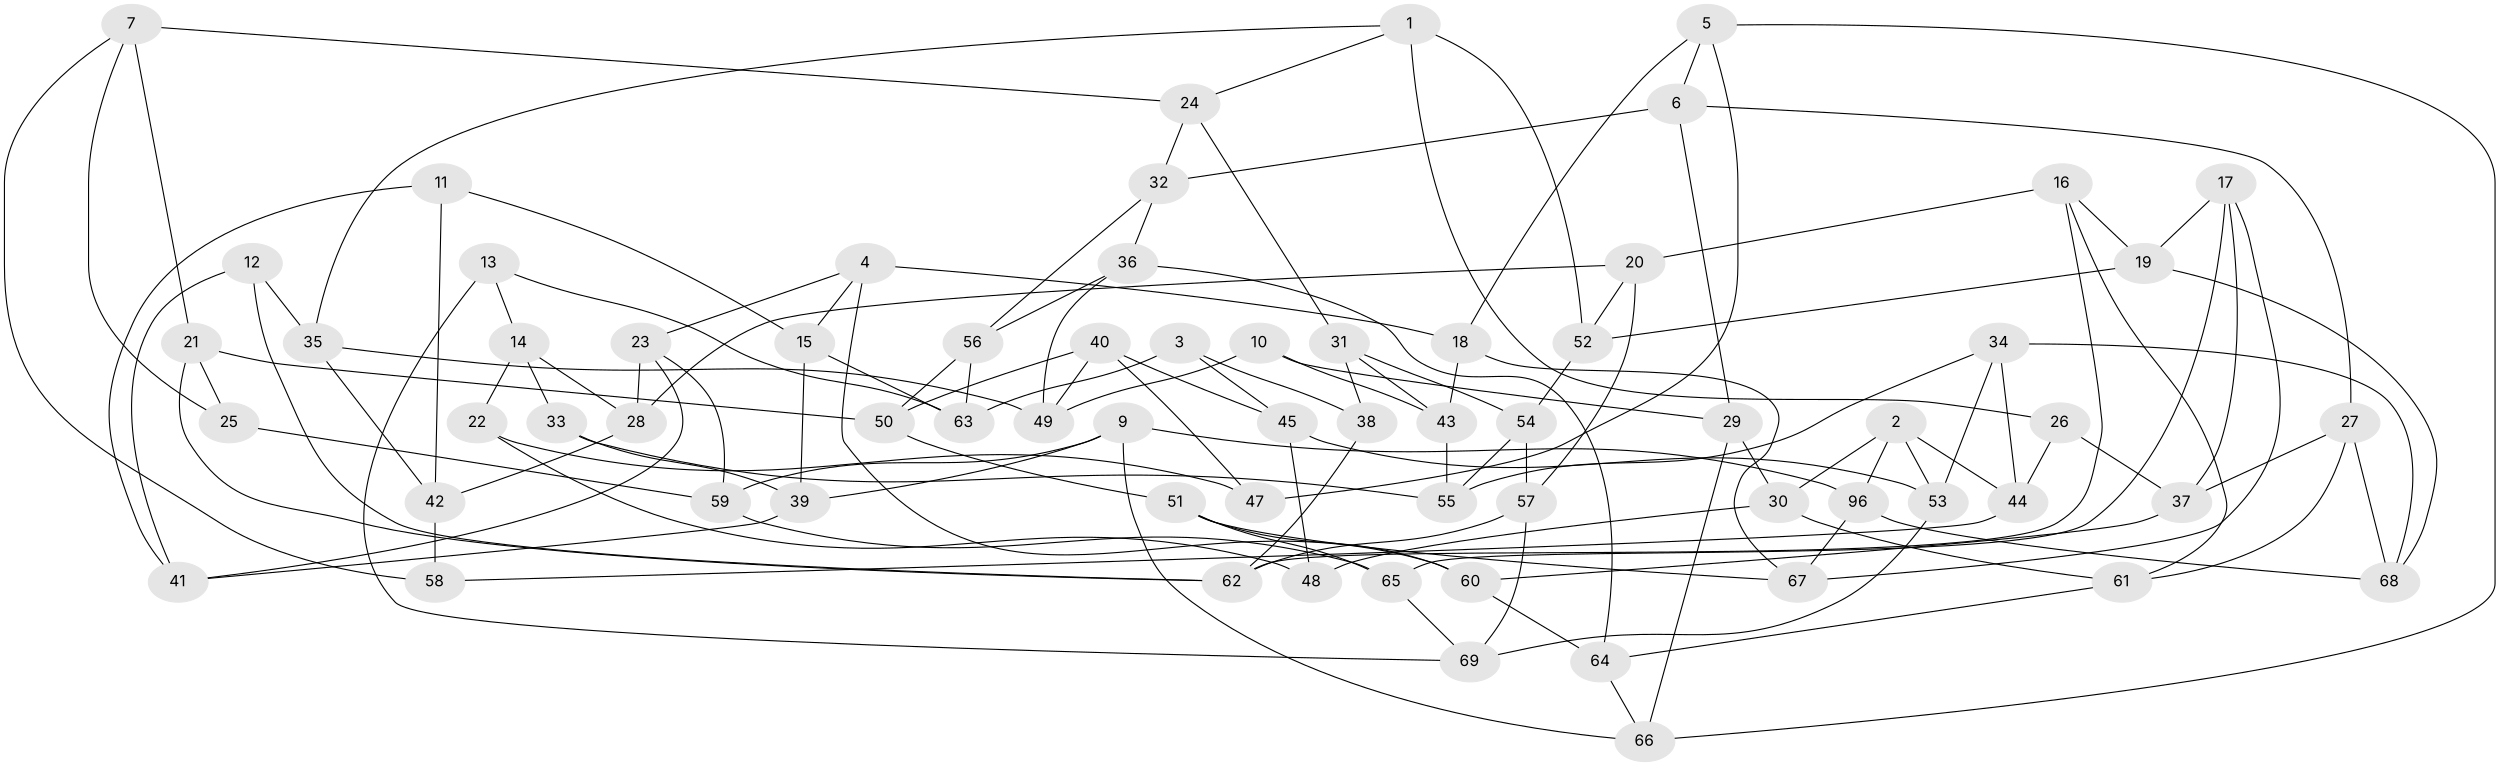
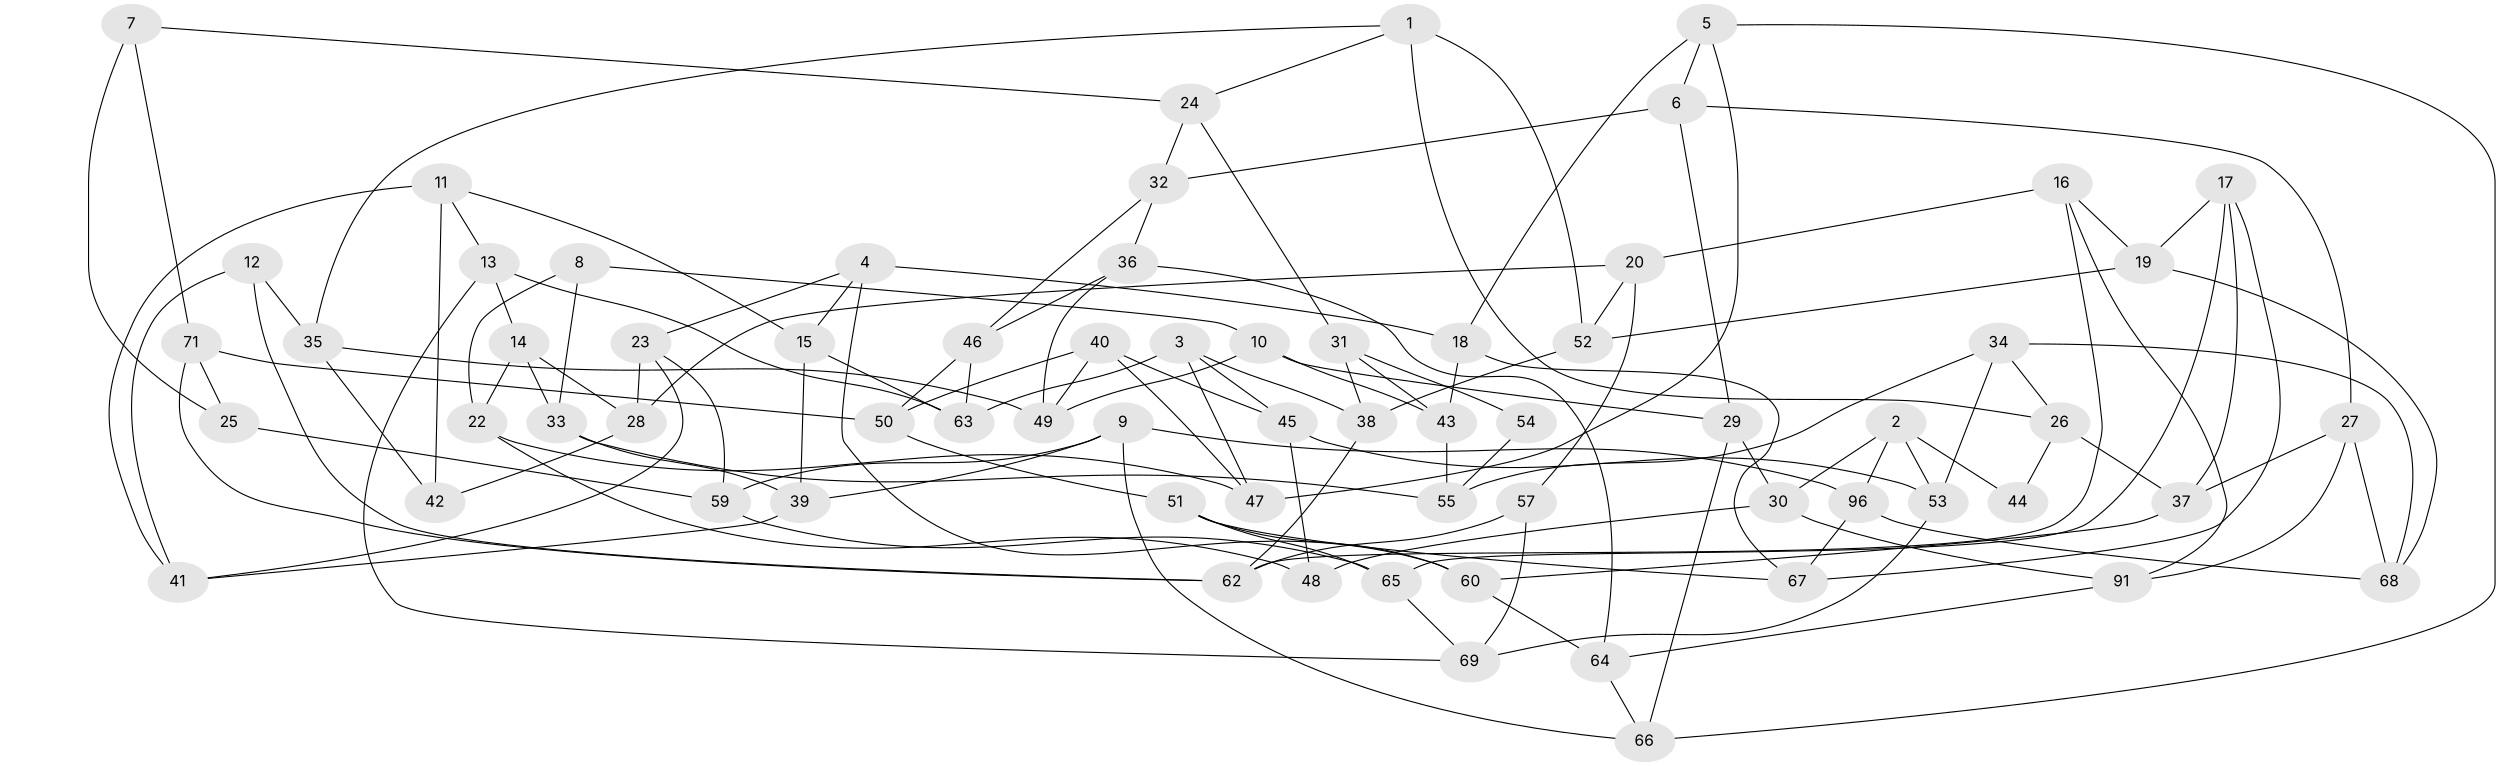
edge "11" -- "13": added
node "8": added
node "21": label "21" -> "71"
node "56": label "56" -> "46"
edge "52" -- "54": now "52" -- "38"
edge "3" -- "47": added
edge "34" -- "44": now "34" -- "26"
edge "54" -- "57": removed
node "58": removed
node "61": label "61" -> "91"
